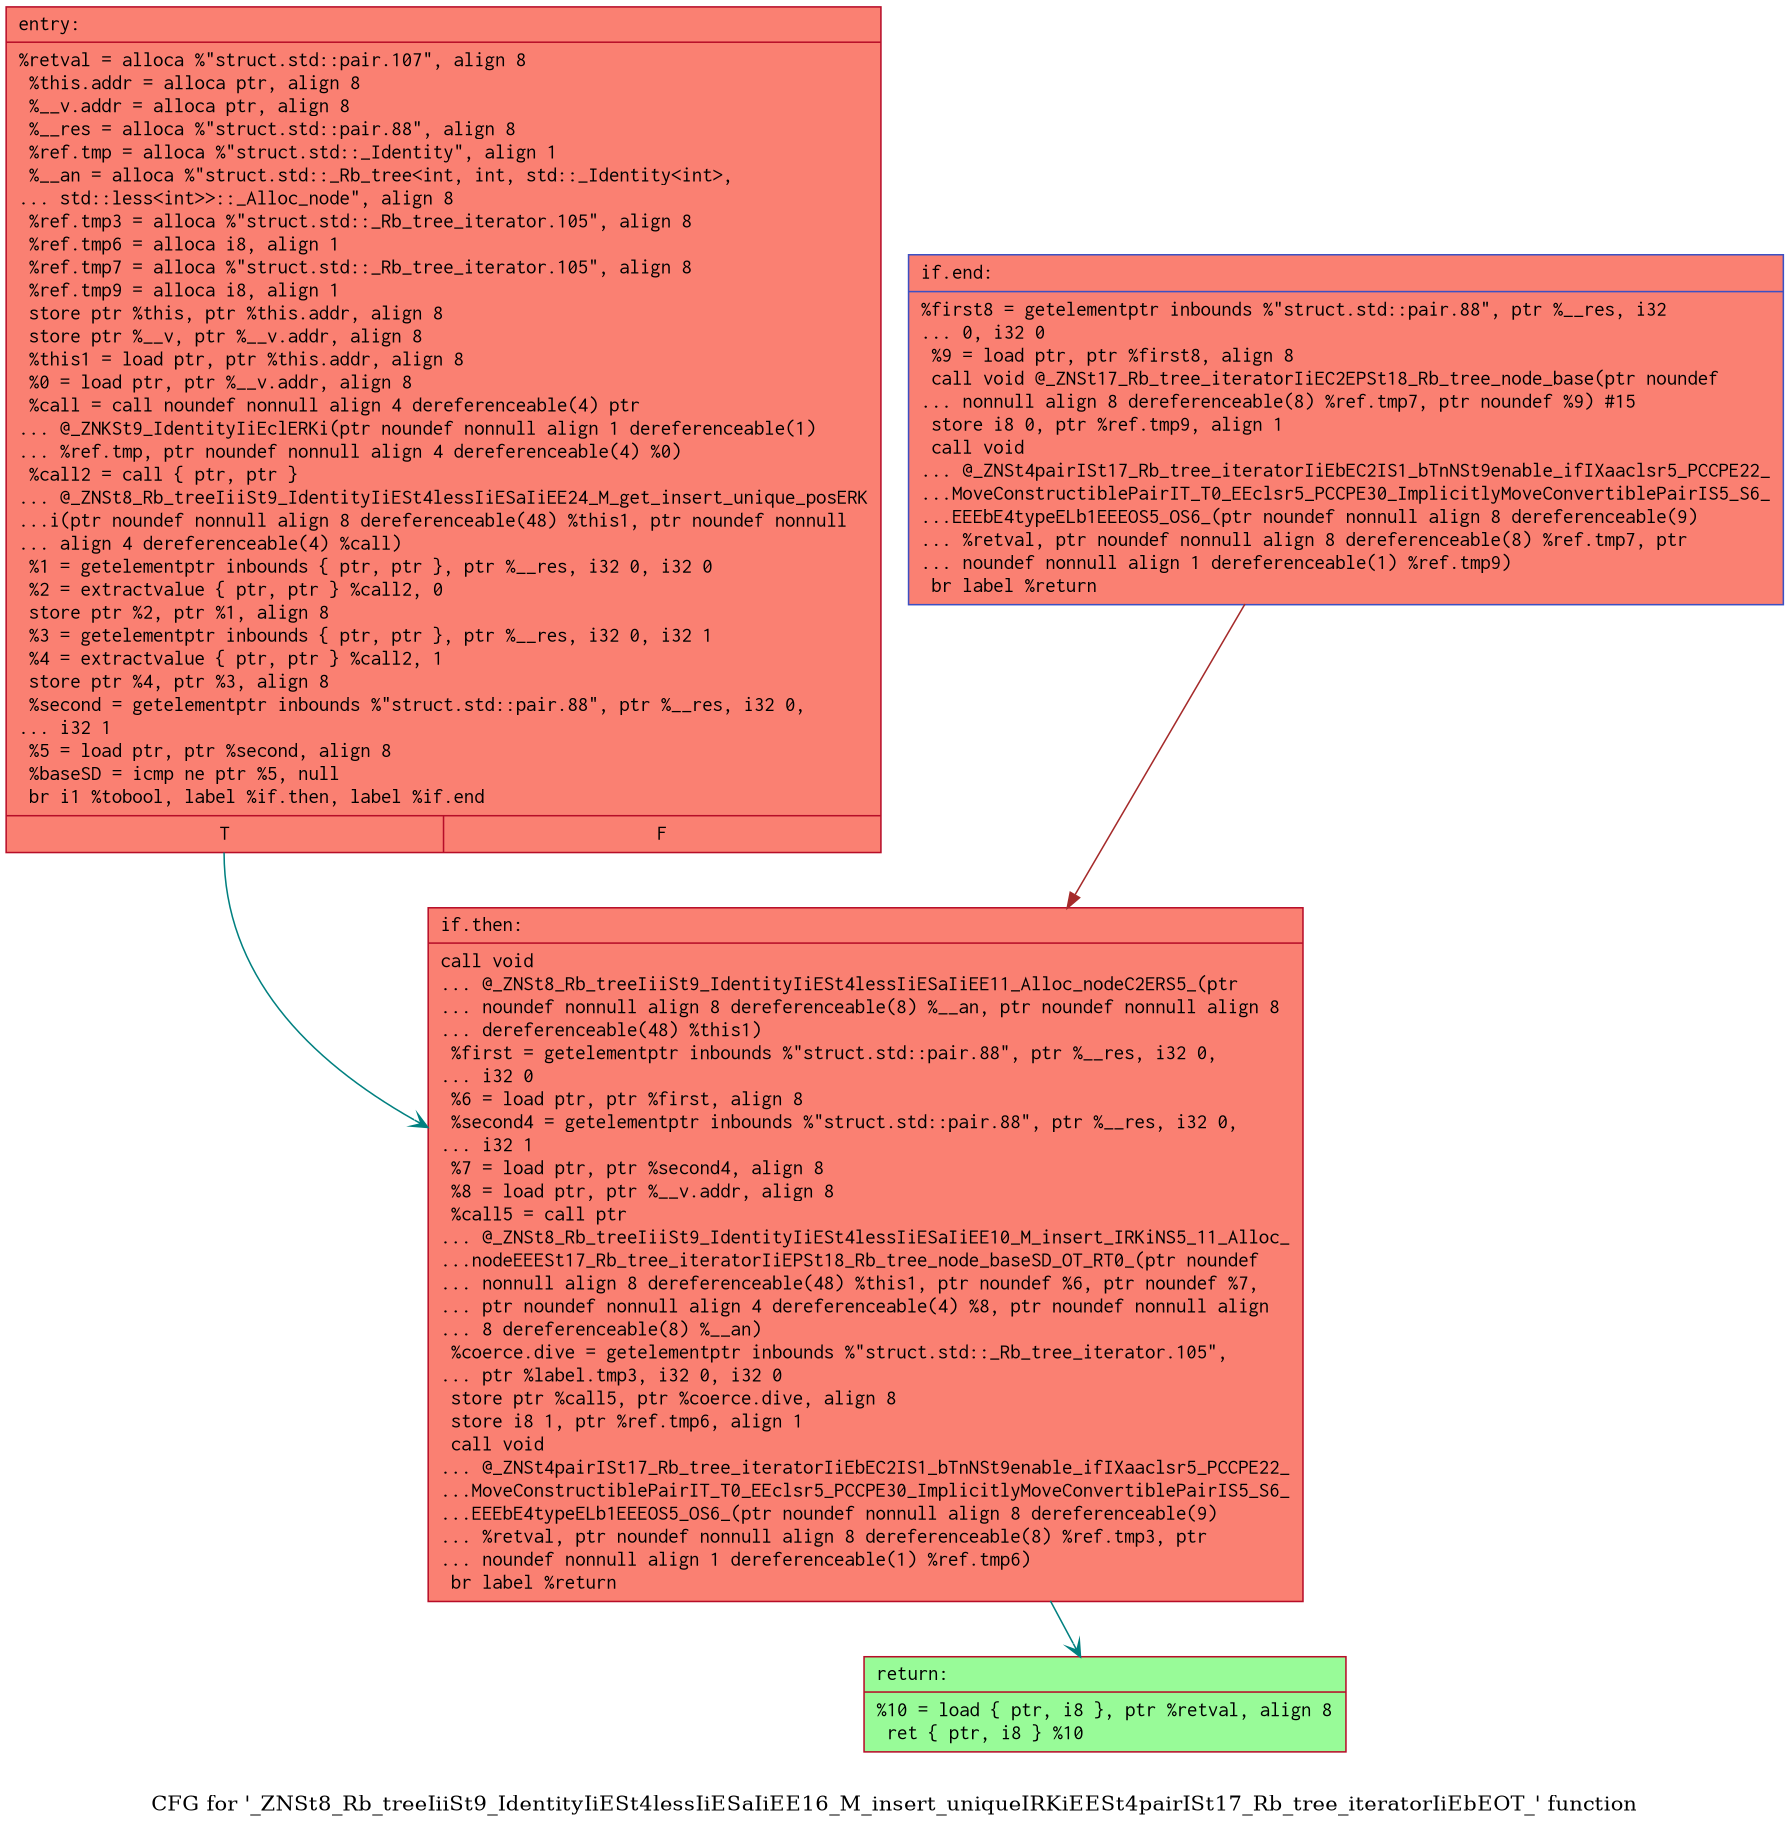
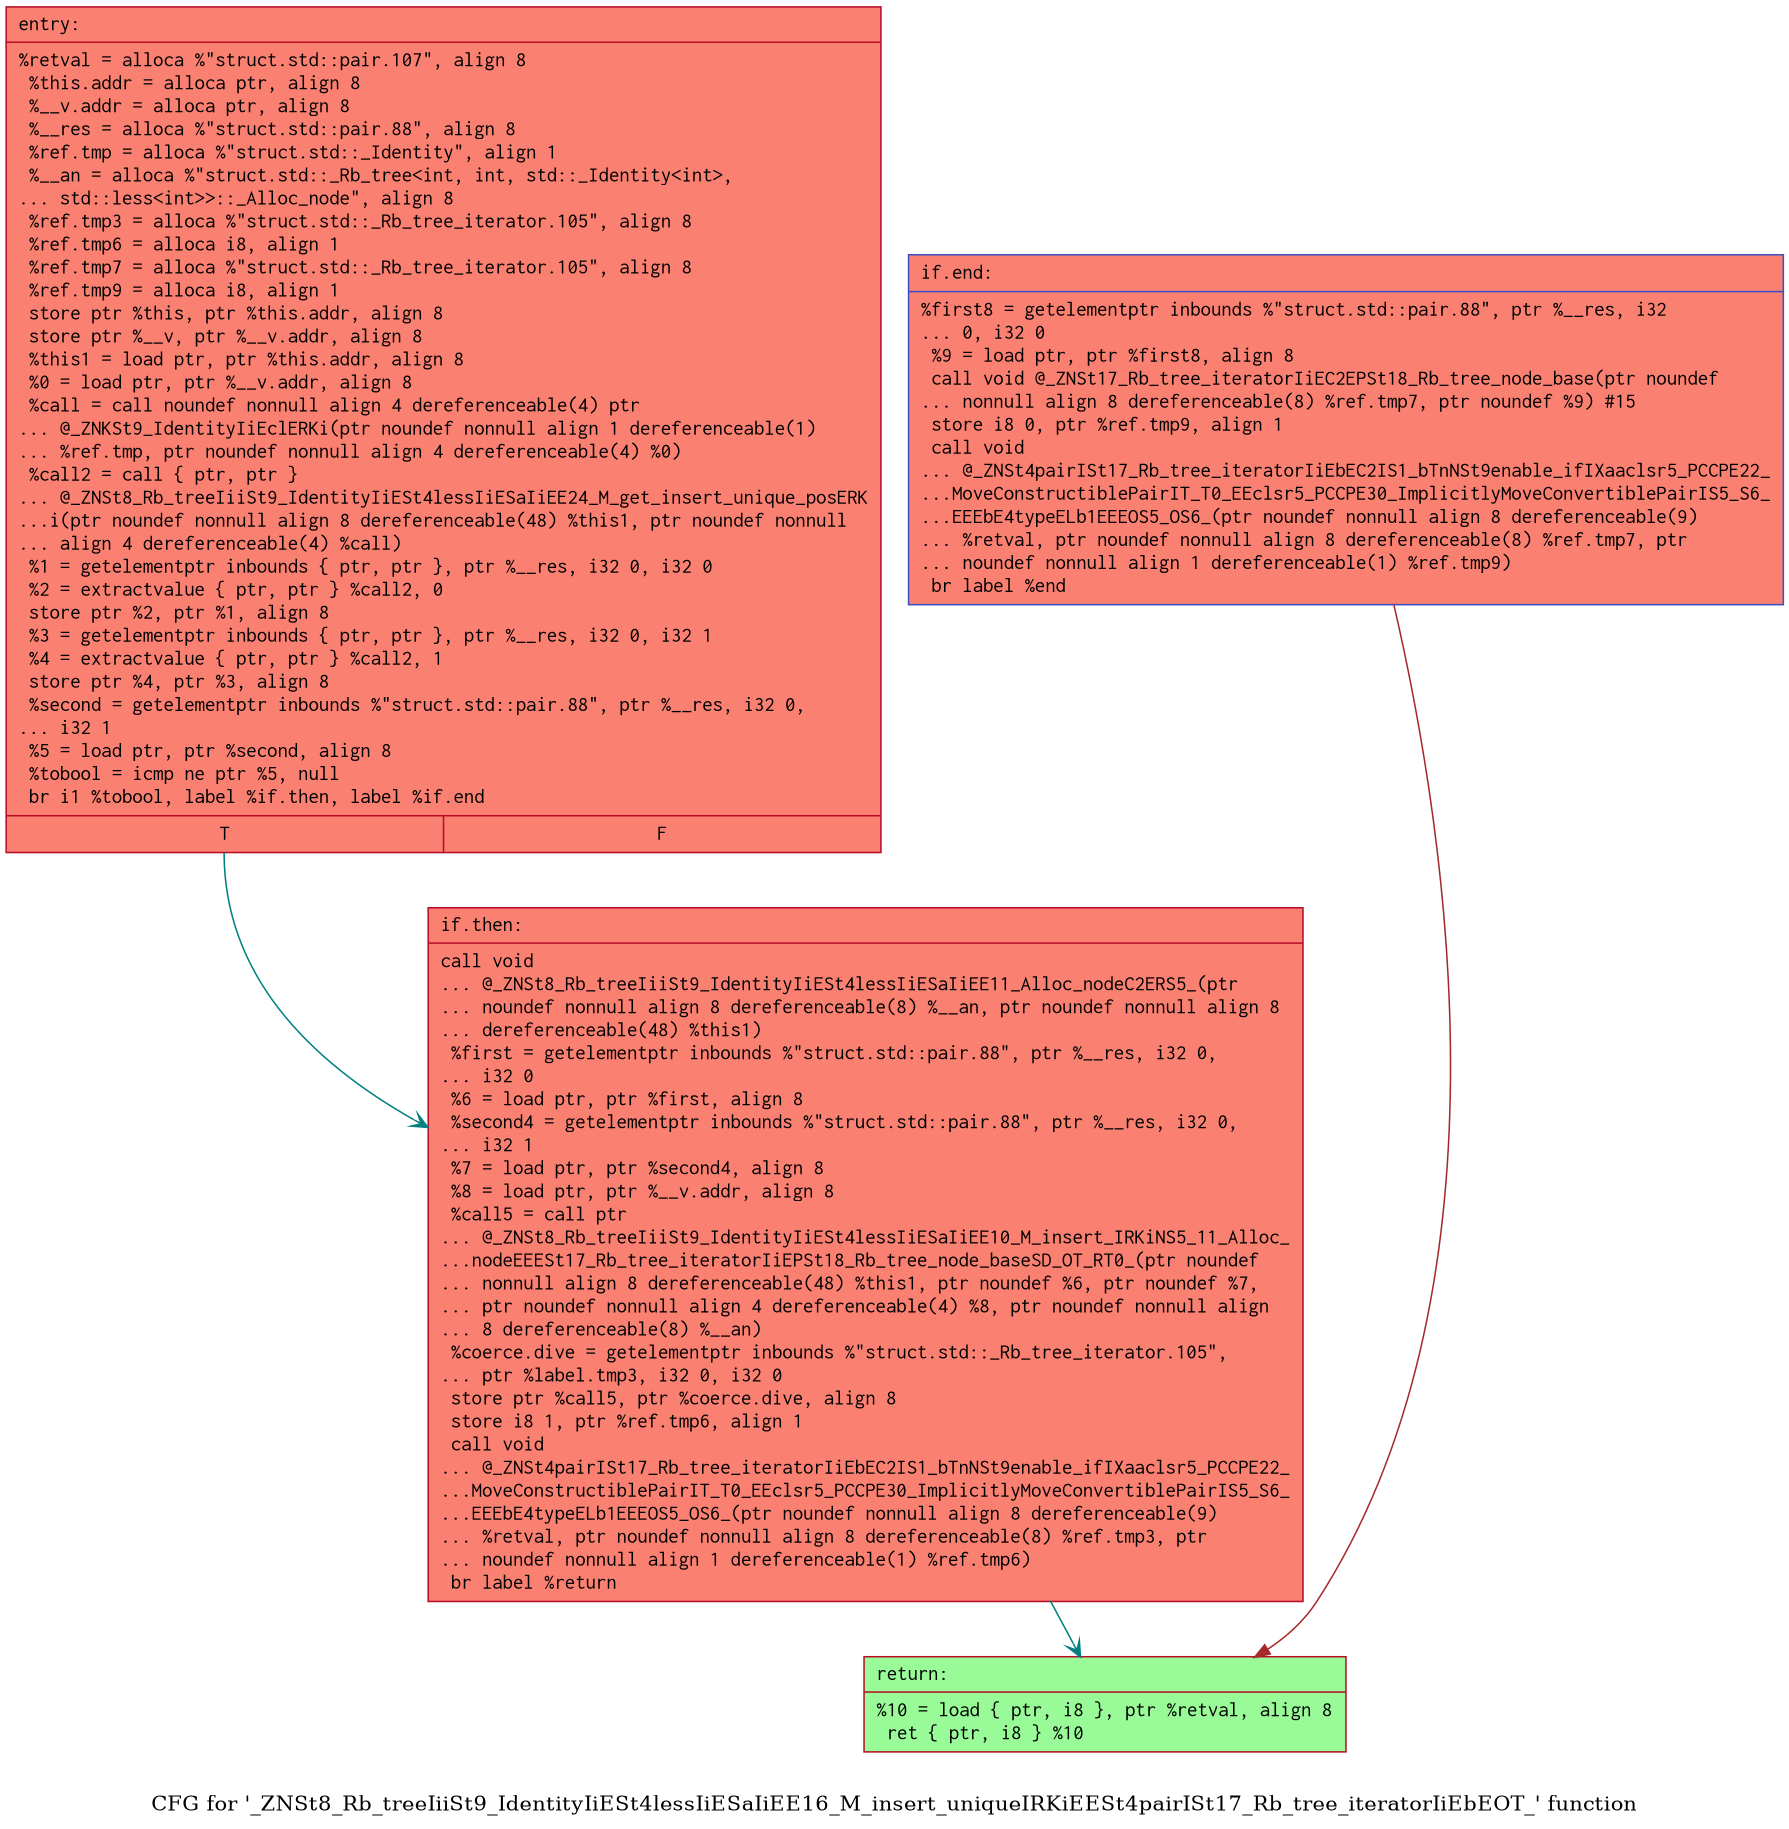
node "if.end:": text "br label %return" -> "br label %end"
edge "if.end:" -> "if.then:": now "if.end:" -> "return:"
node "entry:": text "%baseSD = icmp ne ptr %5, null" -> "%tobool = icmp ne ptr %5, null"
